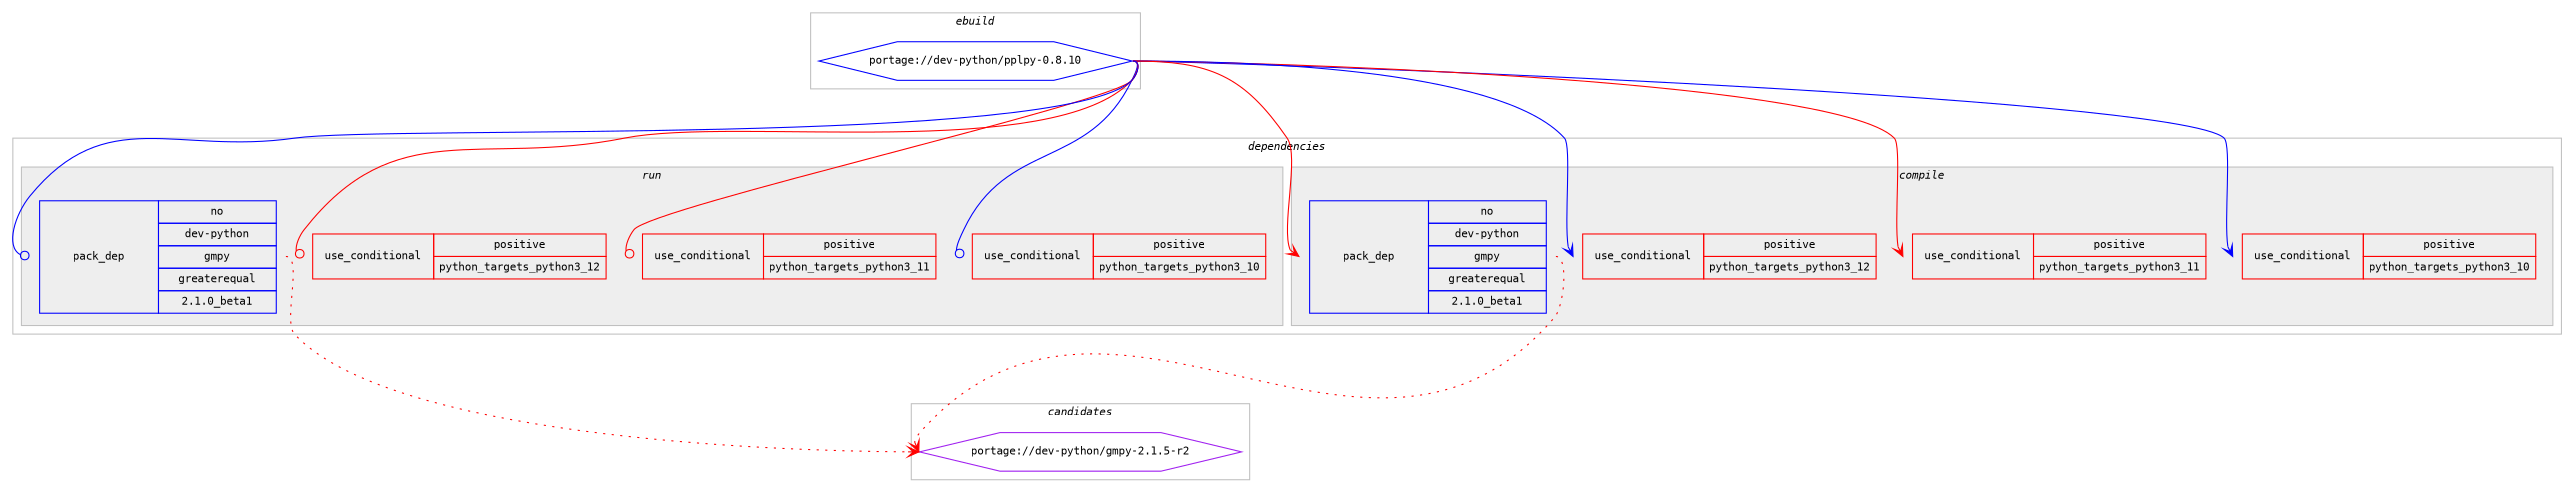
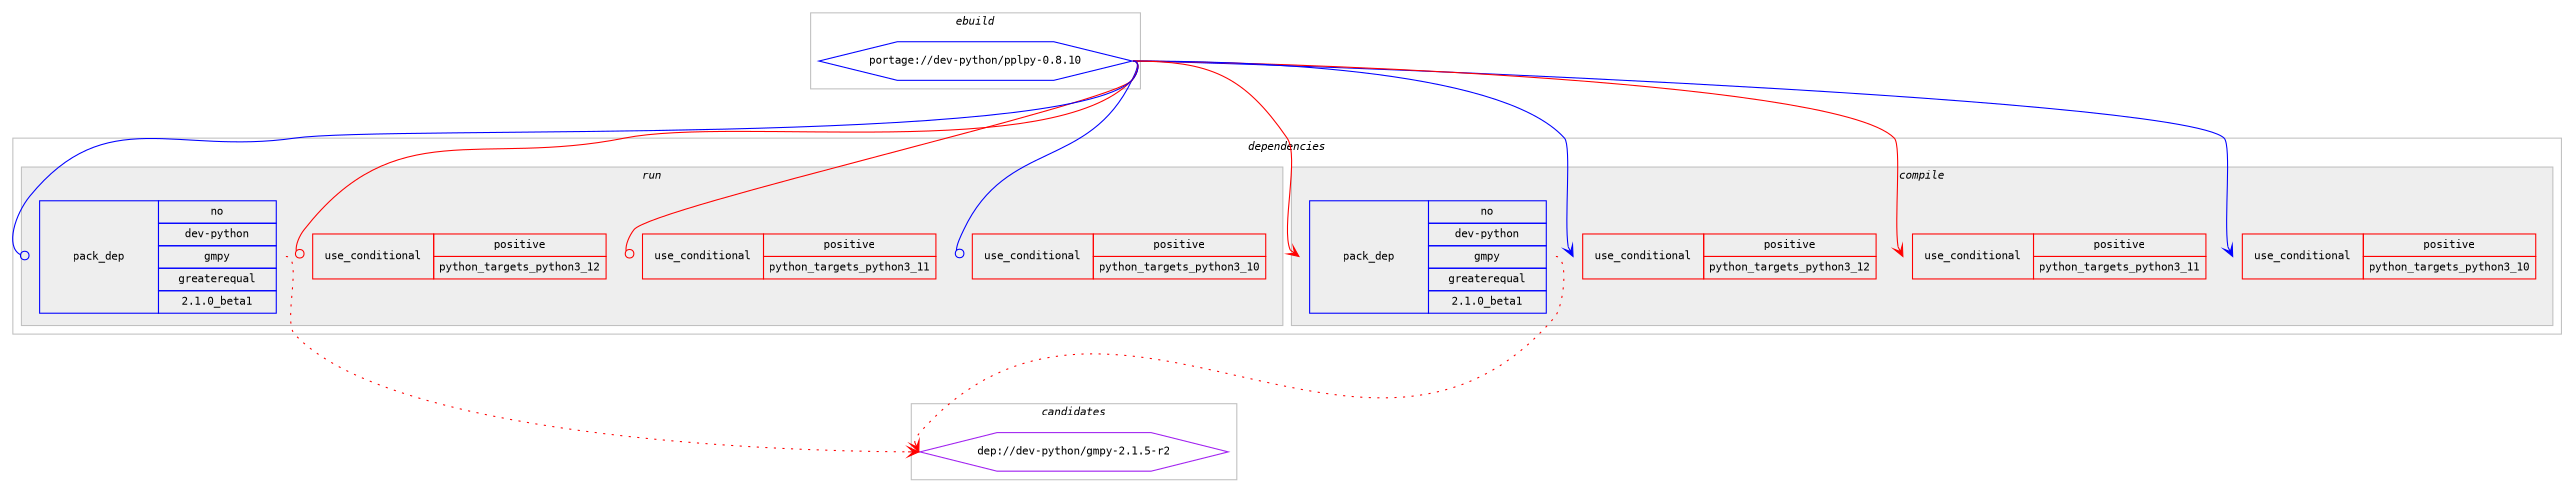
node "portage://dev-python/gmpy-2.1.5-r2": label "portage://dev-python/gmpy-2.1.5-r2" -> "dep://dev-python/gmpy-2.1.5-r2"
